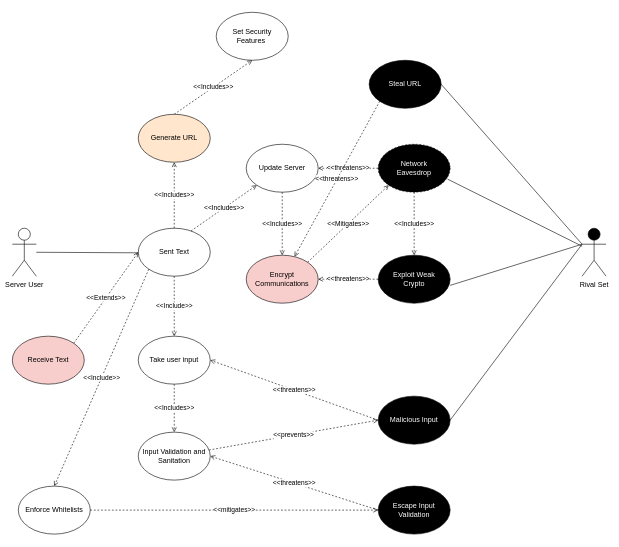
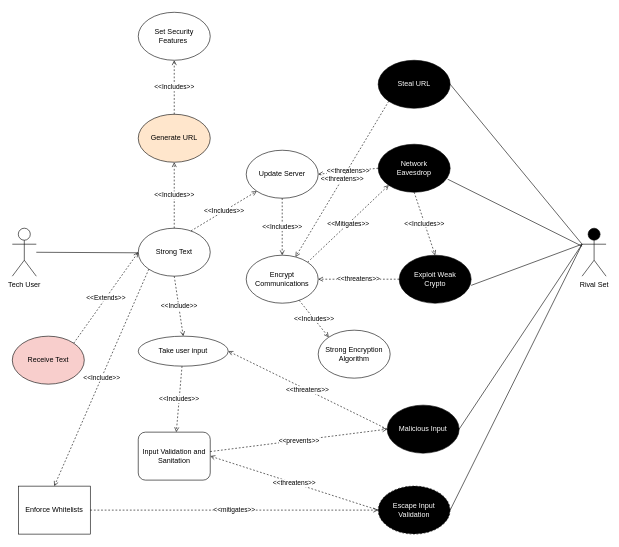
node "Set Security Features": moved (252, 36) -> (174, 36)
node "Steal URL": moved (405, 84) -> (414, 84)
node "Update Server": moved (282, 168) -> (282, 174)
node "Network Eavesdrop": style dashed -> solid
node "Sent Text": label "Sent Text" -> "Strong Text"
node "Encrypt Communications": fillcolor #f8cecc -> #ffffff
node "Exploit Weak Crypto": moved (414, 279) -> (435, 279)
node "Server User": label "Server User" -> "Tech User"
edge "Encrypt Communications" -> "Strong Encryption Algorithm": added, label "<<Includes>>"
node "Strong Encryption Algorithm": added
node "Take user input": size 72x48 -> 90x30
edge "Rival Set" -- "Escape Input Validation": added
node "Malicious Input": moved (414, 420) -> (423, 429)
node "Input Validation and Sanitation": shape ellipse -> rounded rectangle
node "Enforce Whitelists": shape ellipse -> rectangle
node "Escape Input Validation": style solid -> dashed
